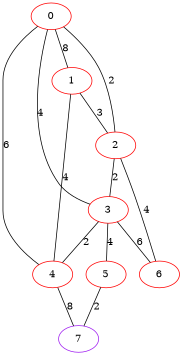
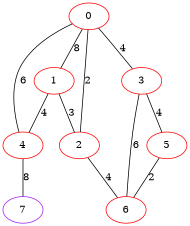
edge "2" -- "3": removed, label "2"
edge "3" -- "4": removed, label "2"
edge "5" -- "7": now "5" -- "6"
